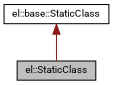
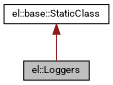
node "el::StaticClass": label "el::StaticClass" -> "el::Loggers"
